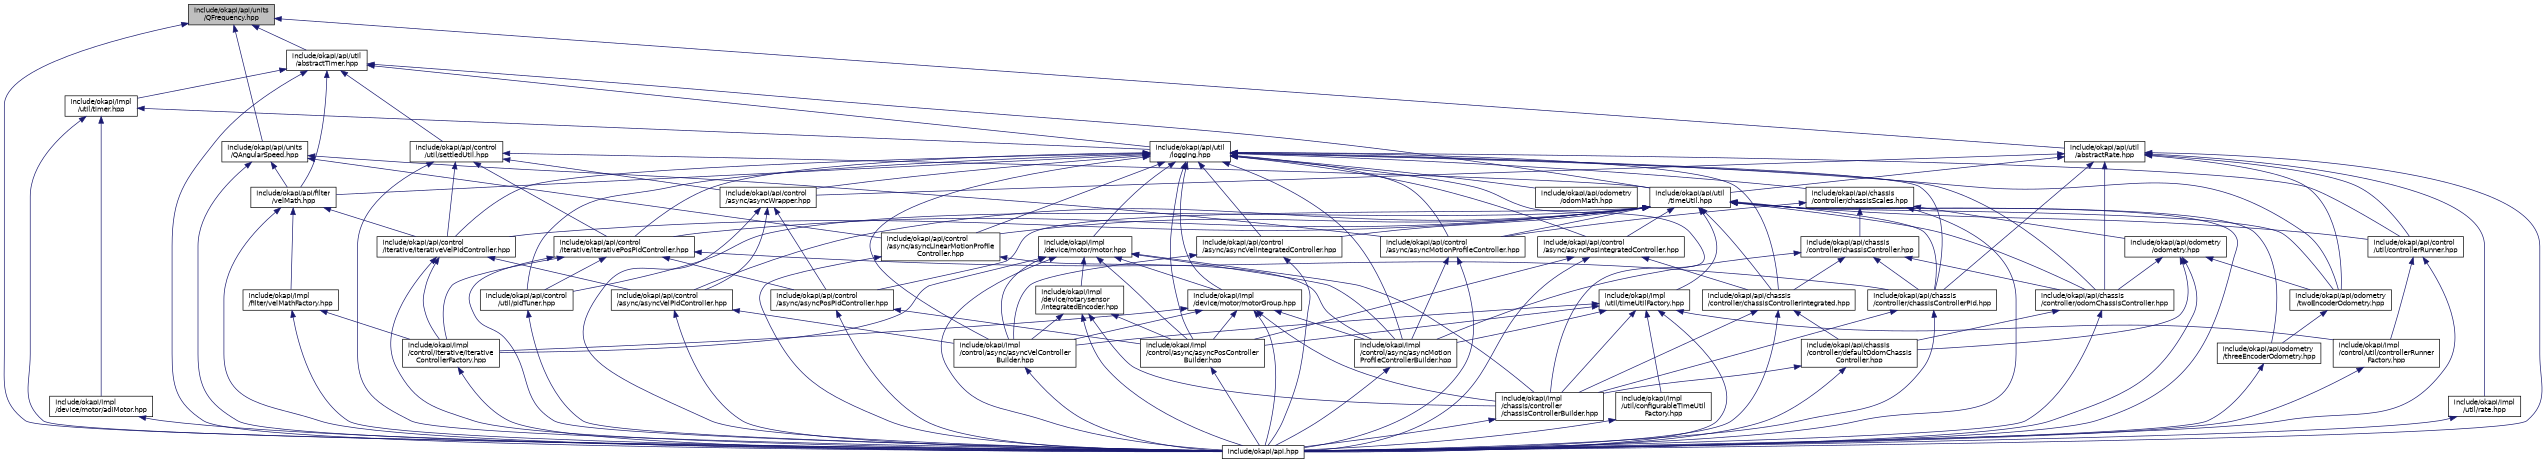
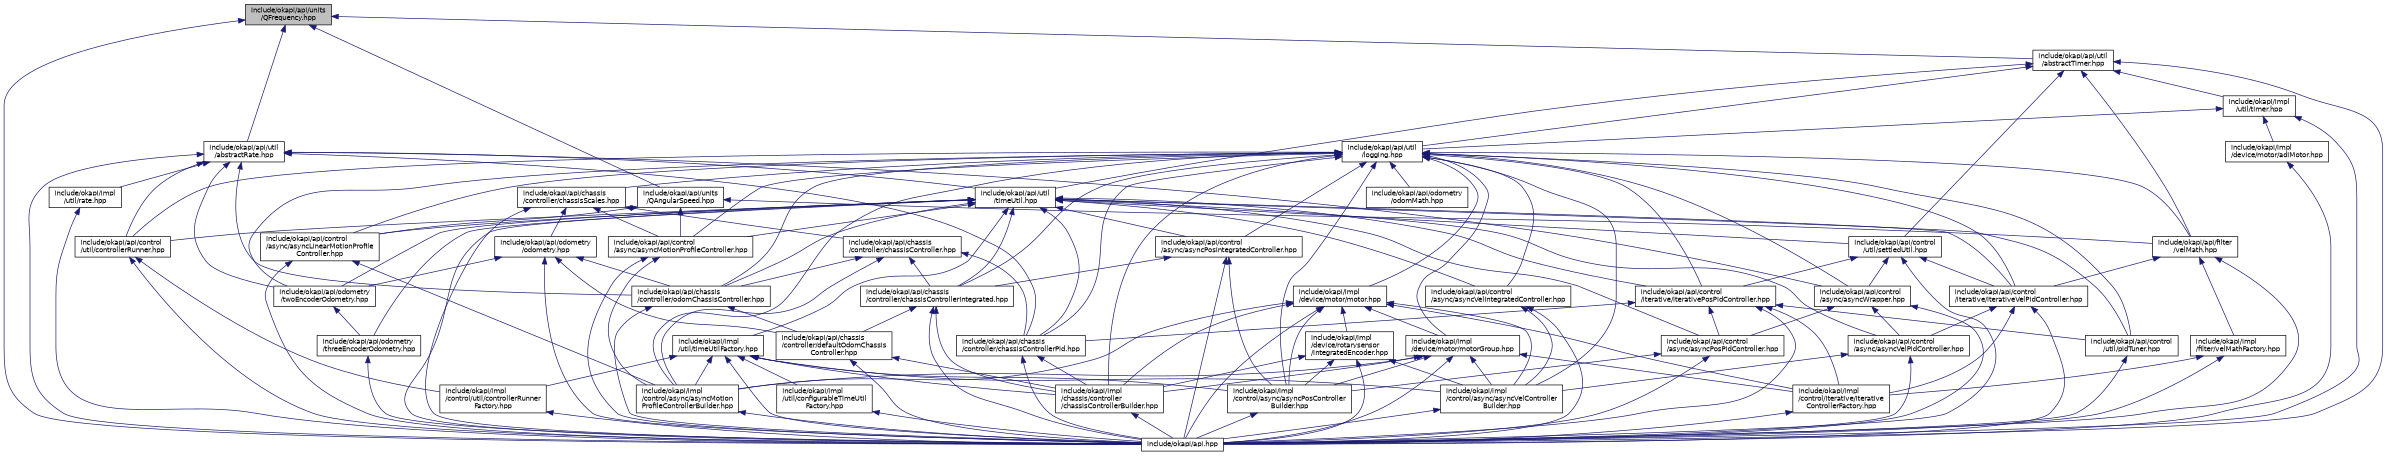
edge "include/okapi/api/util /timeUtil.hpp" -> "include/okapi/api/control /util/settledUtil.hpp": reversed
edge "include/okapi/api.hpp" -> "include/okapi/api/units /QAngularSpeed.hpp": removed
